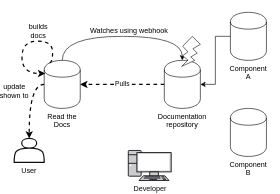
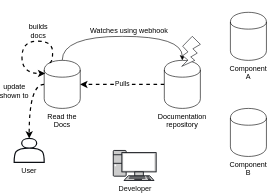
edge "Component A" -> "Documentation repository": removed
node "Developer": moved (150, 165) -> (135, 165)
